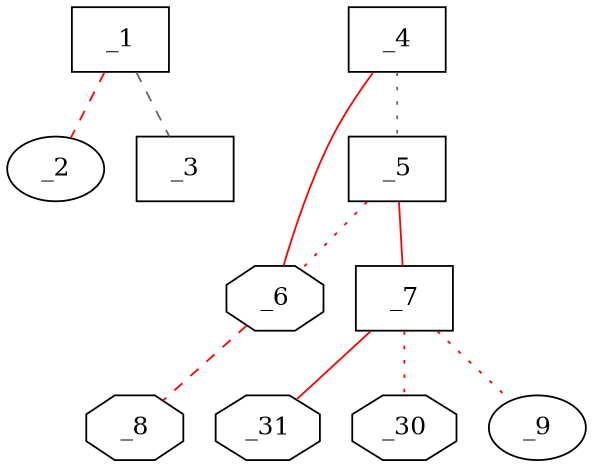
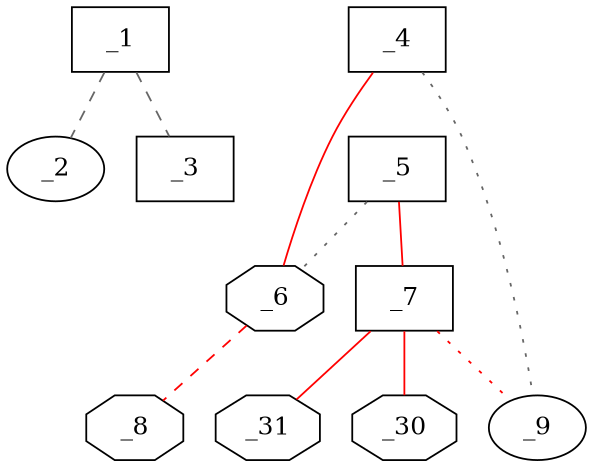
edge "_4" -- "_5": now "_4" -- "_9"
edge "_1" -- "_2": color red -> gray40
edge "_5" -- "_6": color red -> gray40
edge "_7" -- "_30": style dotted -> solid
